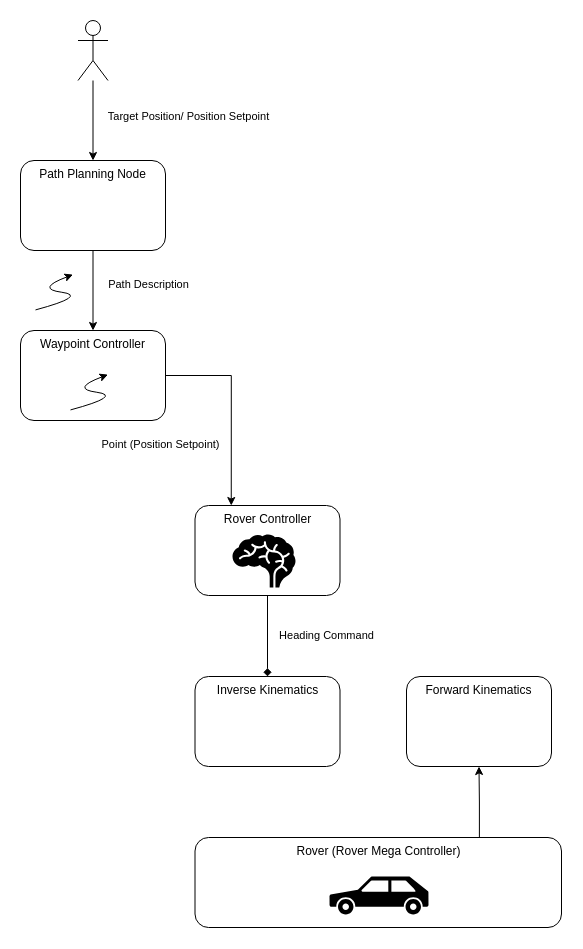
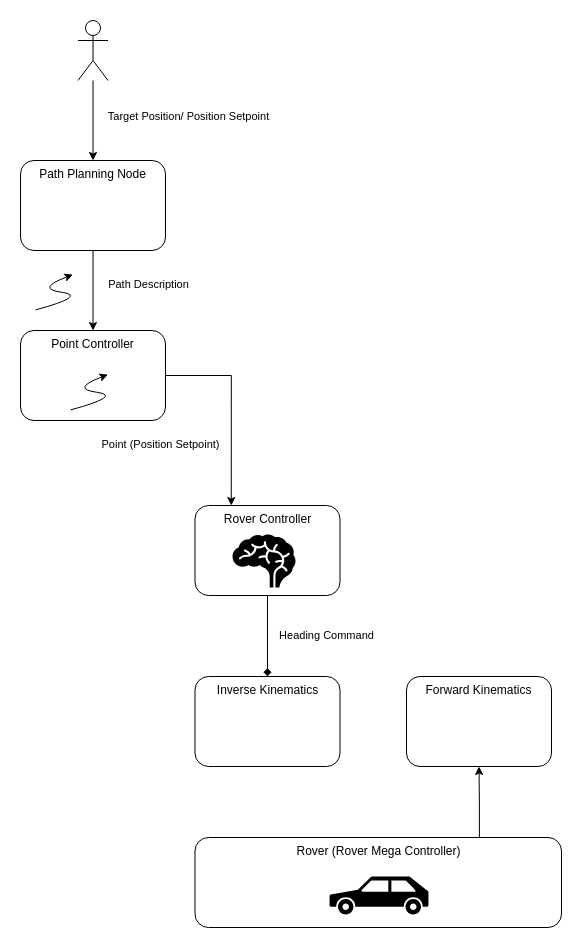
node "Waypoint Controller": label "Waypoint Controller" -> "Point Controller"
